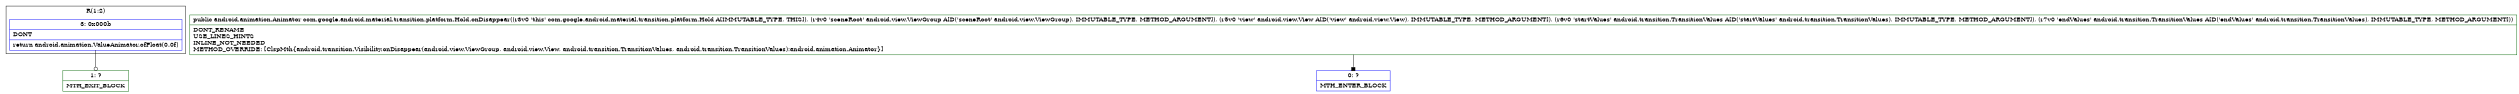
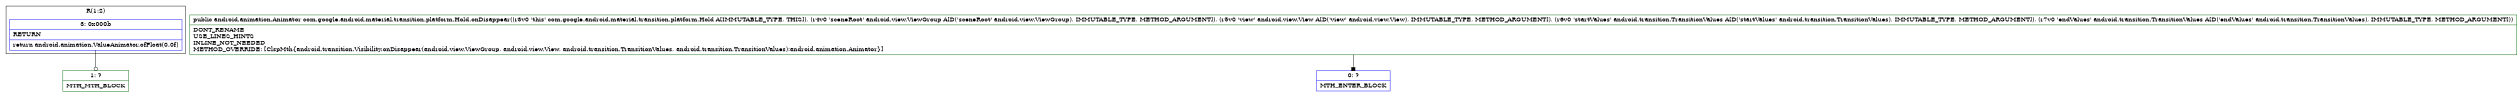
node "3: 0x000b": text "DONT" -> "RETURN"
node "1: ?": text "MTH_EXIT_BLOCK" -> "MTH_MTH_BLOCK"
